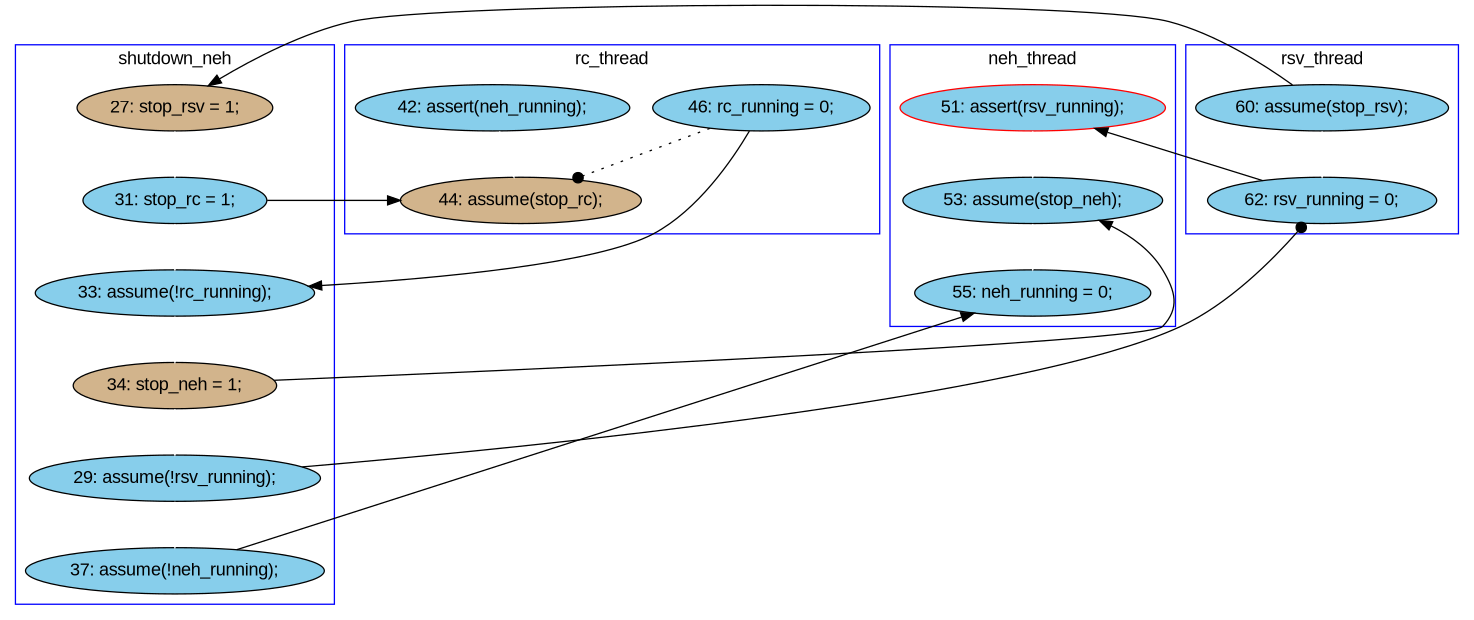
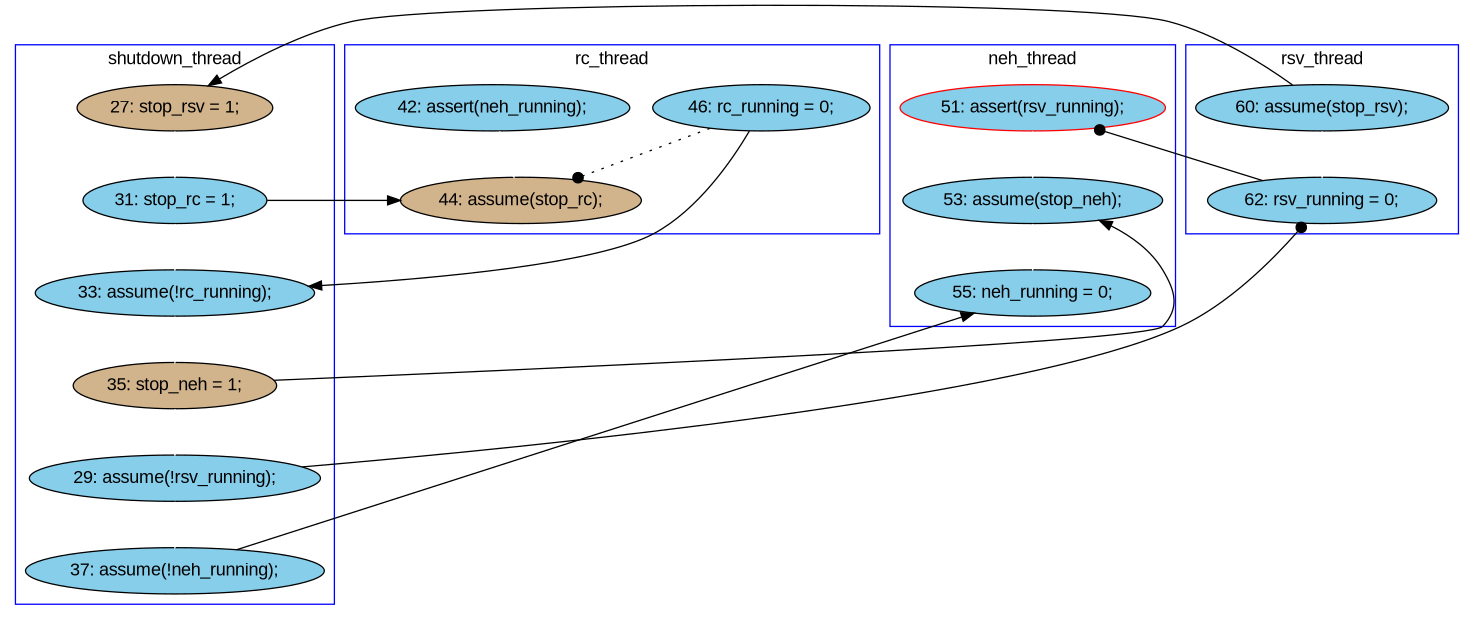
cluster "shutdown_neh": label "shutdown_neh" -> "shutdown_thread"
edge "62: rsv_running = 0;" -> "51: assert(rsv_running);": arrowhead normal -> dot
node "34: stop_neh = 1;": label "34: stop_neh = 1;" -> "35: stop_neh = 1;"
